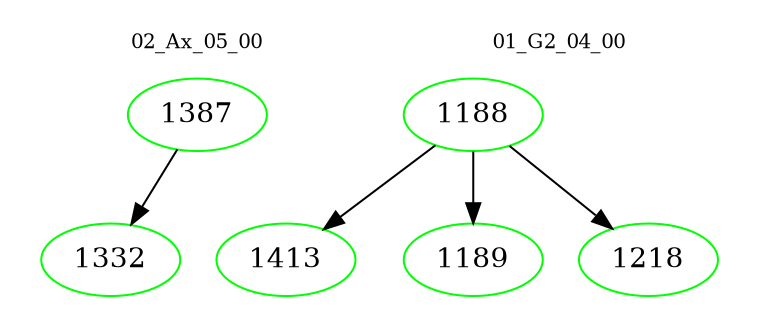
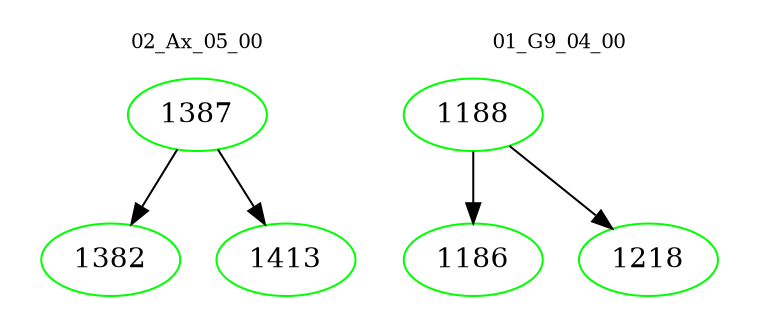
cluster "01_G2_04_00": label "01_G2_04_00" -> "01_G9_04_00"
edge "1188" -> "1413": now "1387" -> "1413"
node "1332": label "1332" -> "1382"
node "1189": label "1189" -> "1186"
